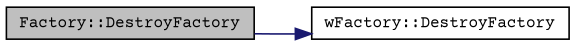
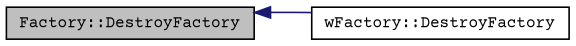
edge "Factory::DestroyFactory" -> "wFactory::DestroyFactory": reversed
